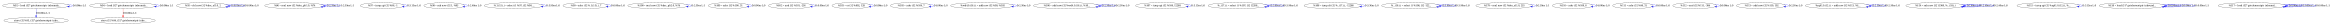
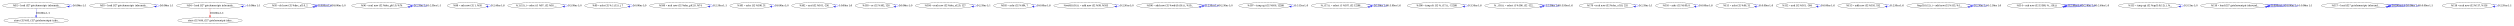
node "%93 = load i32* getelementptr inbounds...": added
node "%97 = icmp sgt i32 %96, -1": removed
node "%.1.i15.i.i = select i1 %97, i32 %98, ...": label "%.1.i15.i.i = select i1 %97, i32 %98, ..." -> "%.1.i15.i.i = select i1 %97, i32 %18, ..."
node "%109 = ashr i32 %100, 31": label "%109 = ashr i32 %100, 31" -> "%101 = ashr i32 %100, 31"
node "%103 = or i32 %802, 128": label "%103 = or i32 %802, 128" -> "%103 = or i32 %102, 128"
node "%104 = mul nsw i32 %dec_al2.0, 127": added
node "%112 = and i32 %111, -384": label "%112 = and i32 %111, -384" -> "%112 = and i32 %161, -384"
node "%116 = load i31* getelementptr inbound...": label "%116 = load i31* getelementptr inbound..." -> "%116 = load i32* getelementptr inbound..."
node "%118 = mul nsw i32 %117, %116": added
